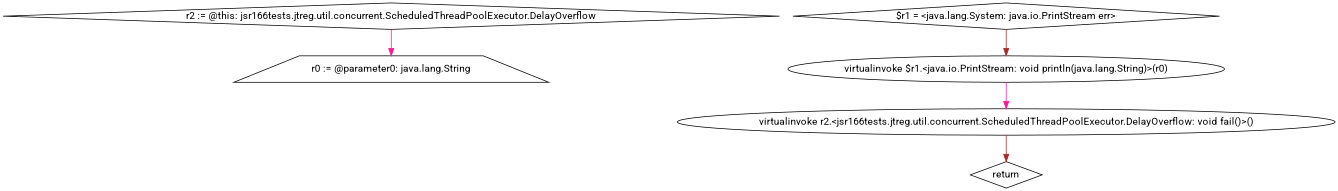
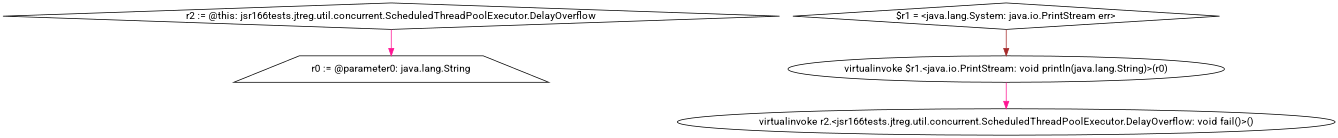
node "return": removed
